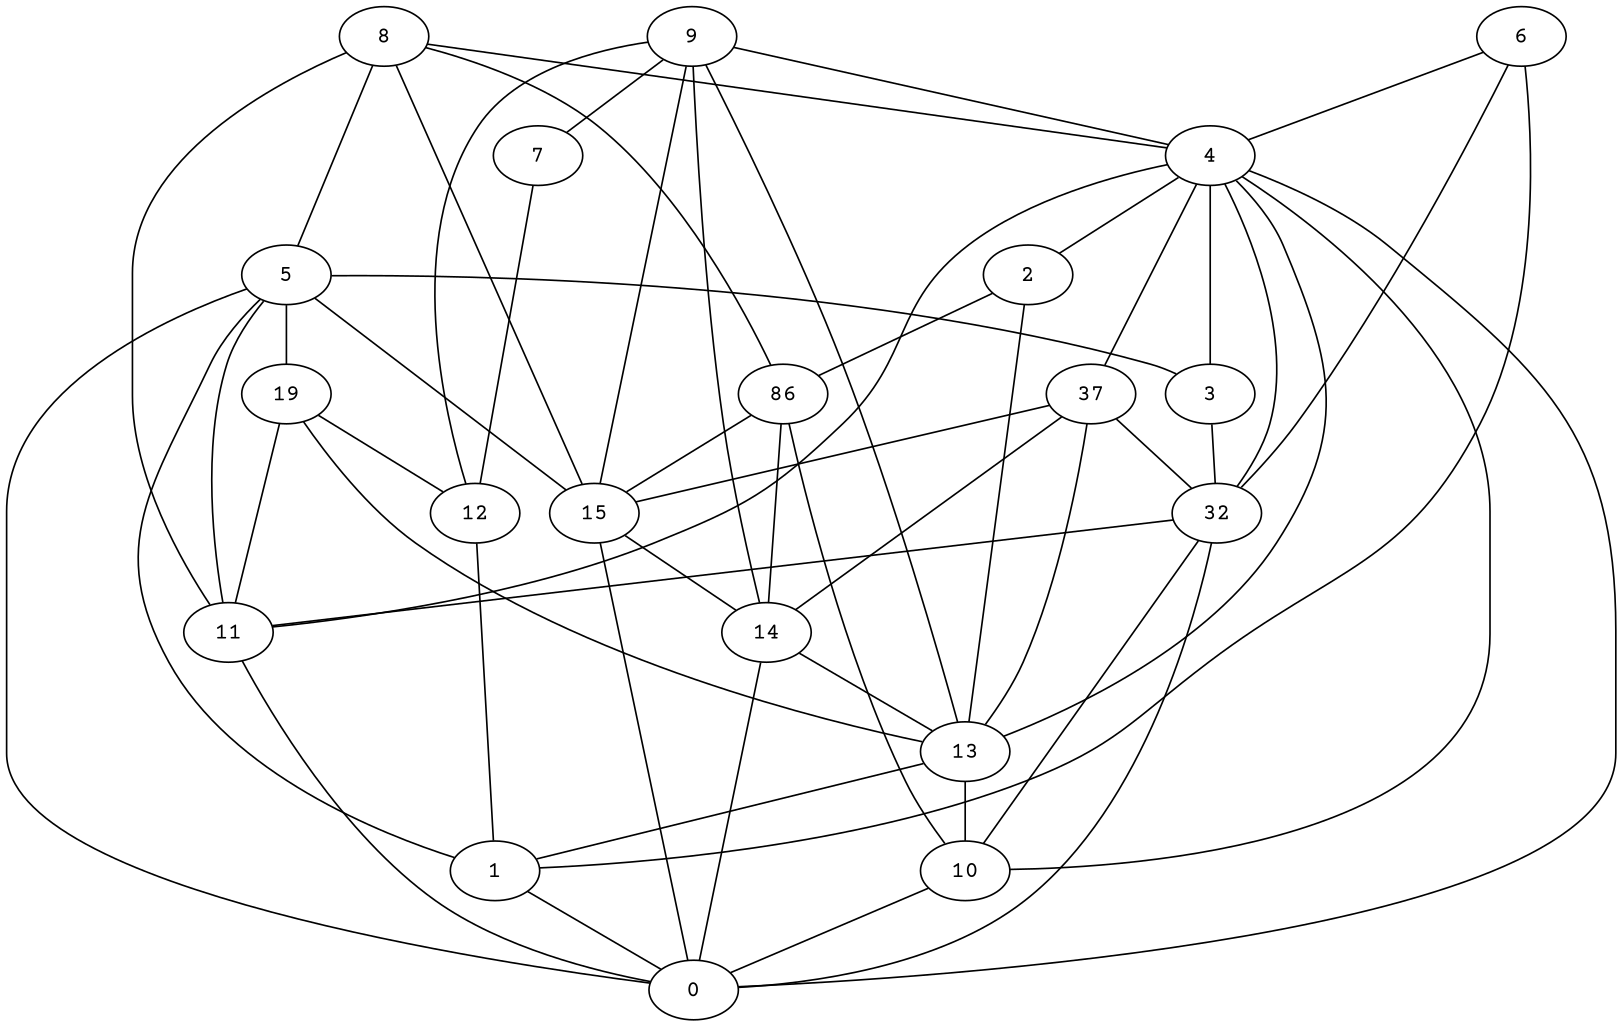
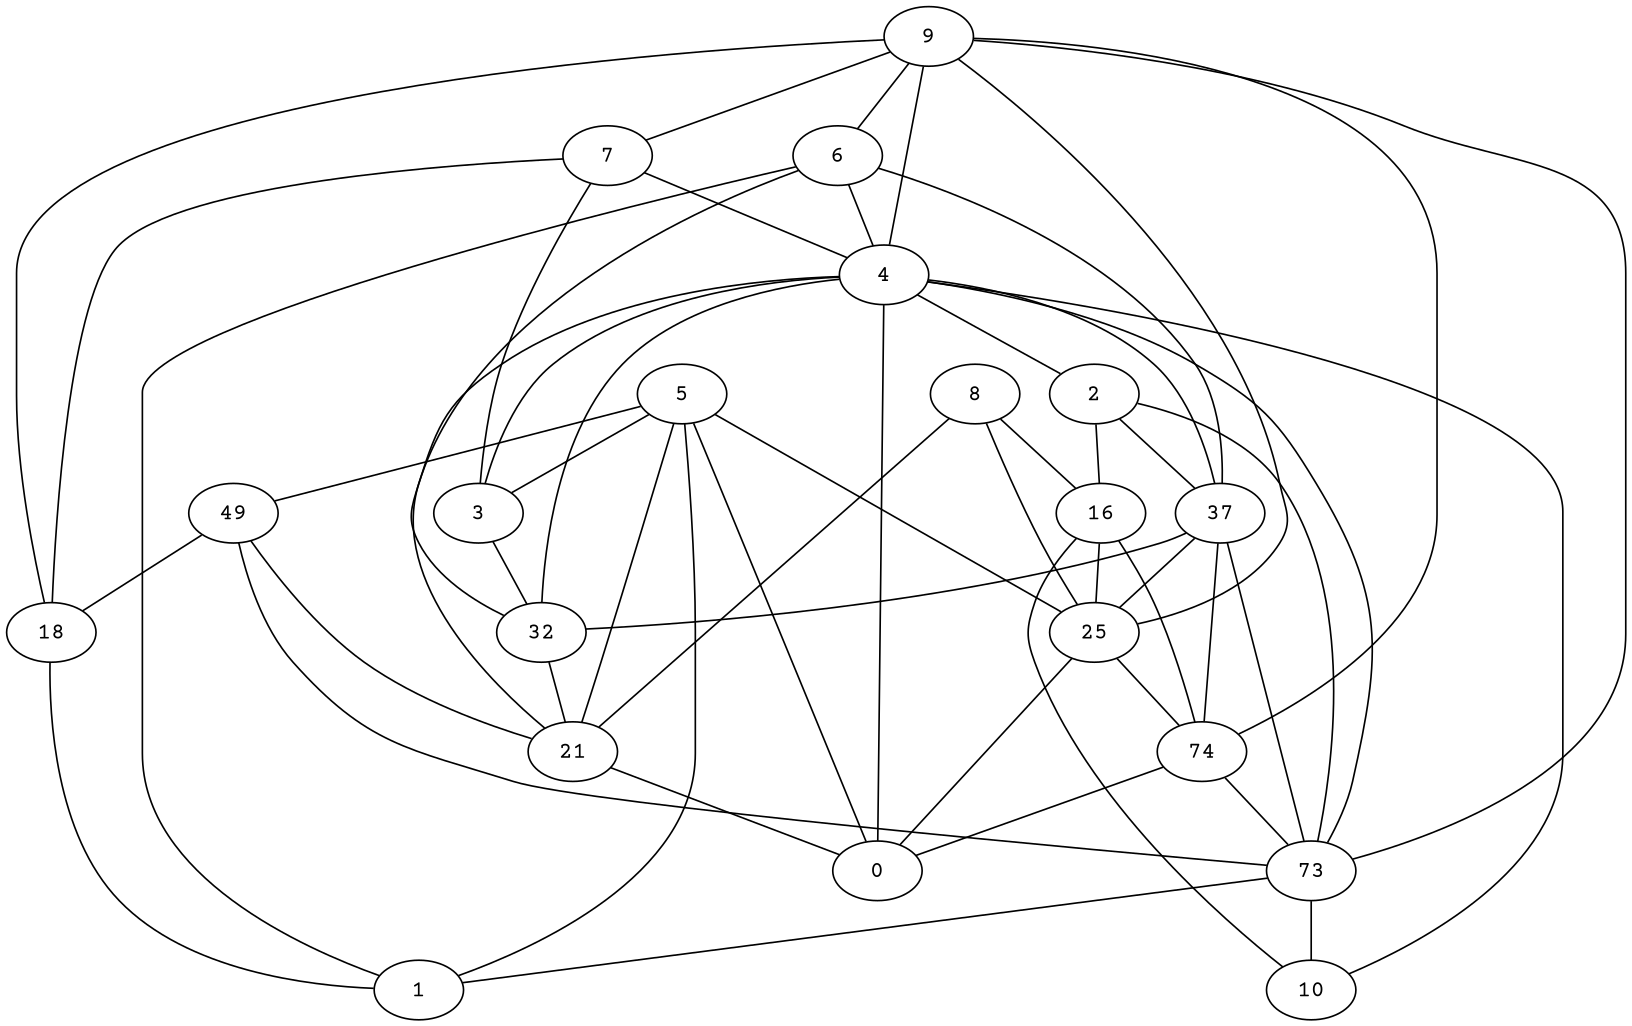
edge "8" -- "4": now "7" -- "4"
edge "9" -- "6": added
edge "8" -- "5": removed
edge "6" -- "37": added
edge "7" -- "3": added
node "19": label "19" -> "49"
node "86": label "86" -> "16"
edge "2" -- "37": added
node "12": label "12" -> "18"
node "15": label "15" -> "25"
node "11": label "11" -> "21"
node "14": label "14" -> "74"
edge "32" -- "10": removed
node "13": label "13" -> "73"
edge "32" -- "0": removed
edge "1" -- "0": removed
edge "10" -- "0": removed
